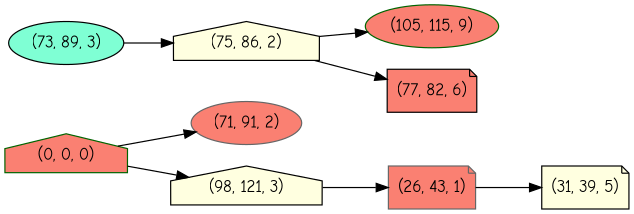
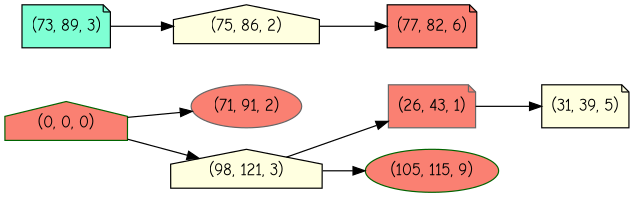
edge "(75, 86, 2)" -> "(105, 115, 9)": now "(98, 121, 3)" -> "(105, 115, 9)"
node "(73, 89, 3)": shape ellipse -> note
